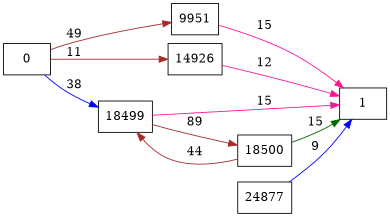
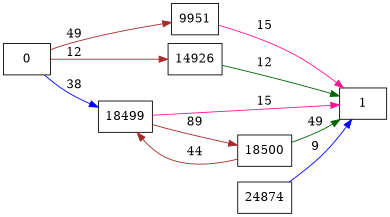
edge "0" -> "14926": label "11" -> "12"
edge "14926" -> "1": color deeppink -> darkgreen
edge "18500" -> "1": label "15" -> "49"
node "24877": label "24877" -> "24874"
